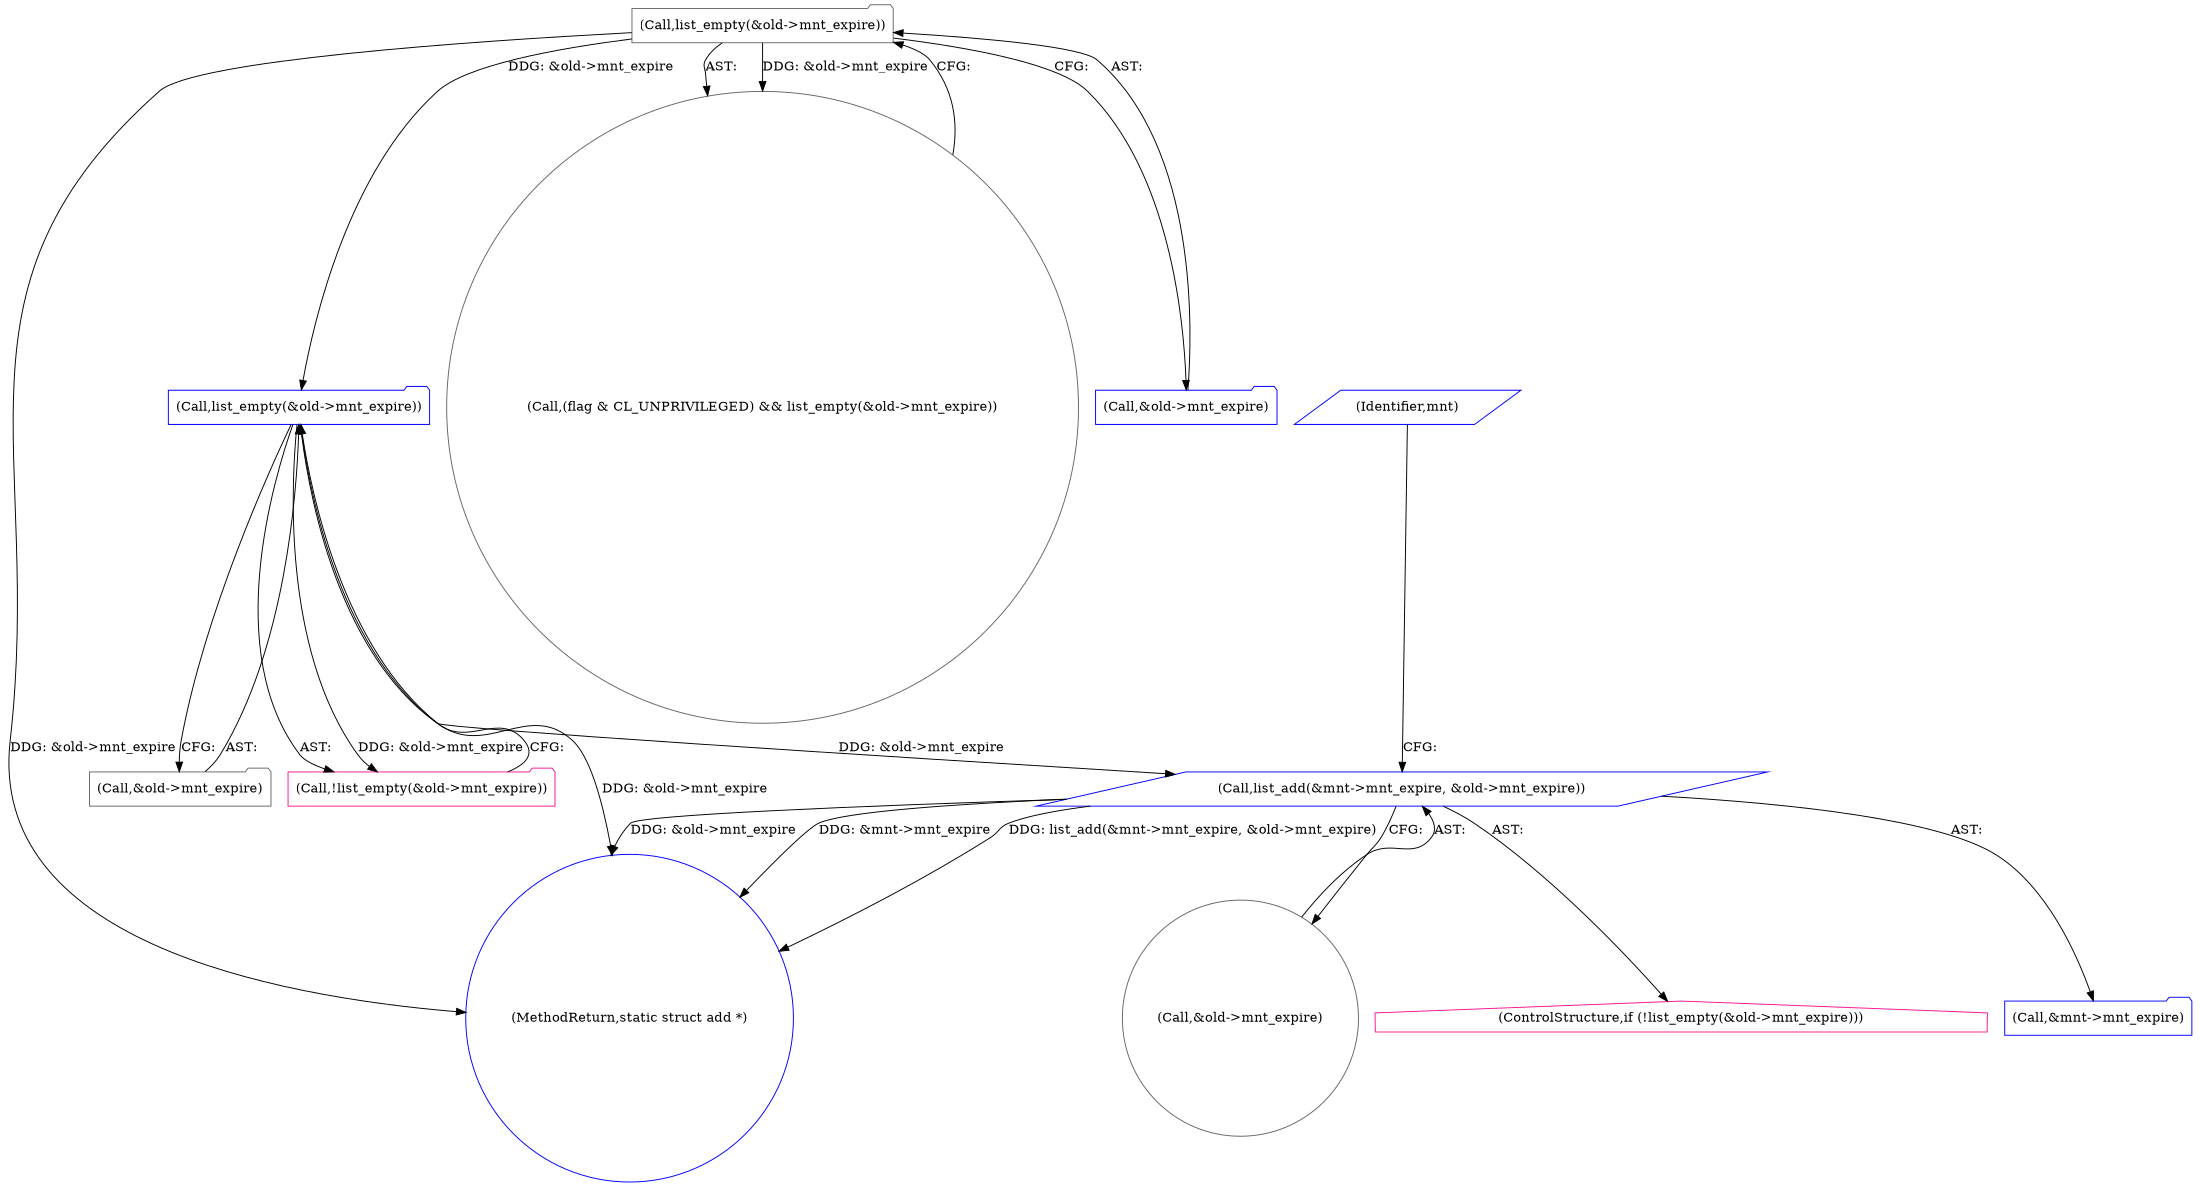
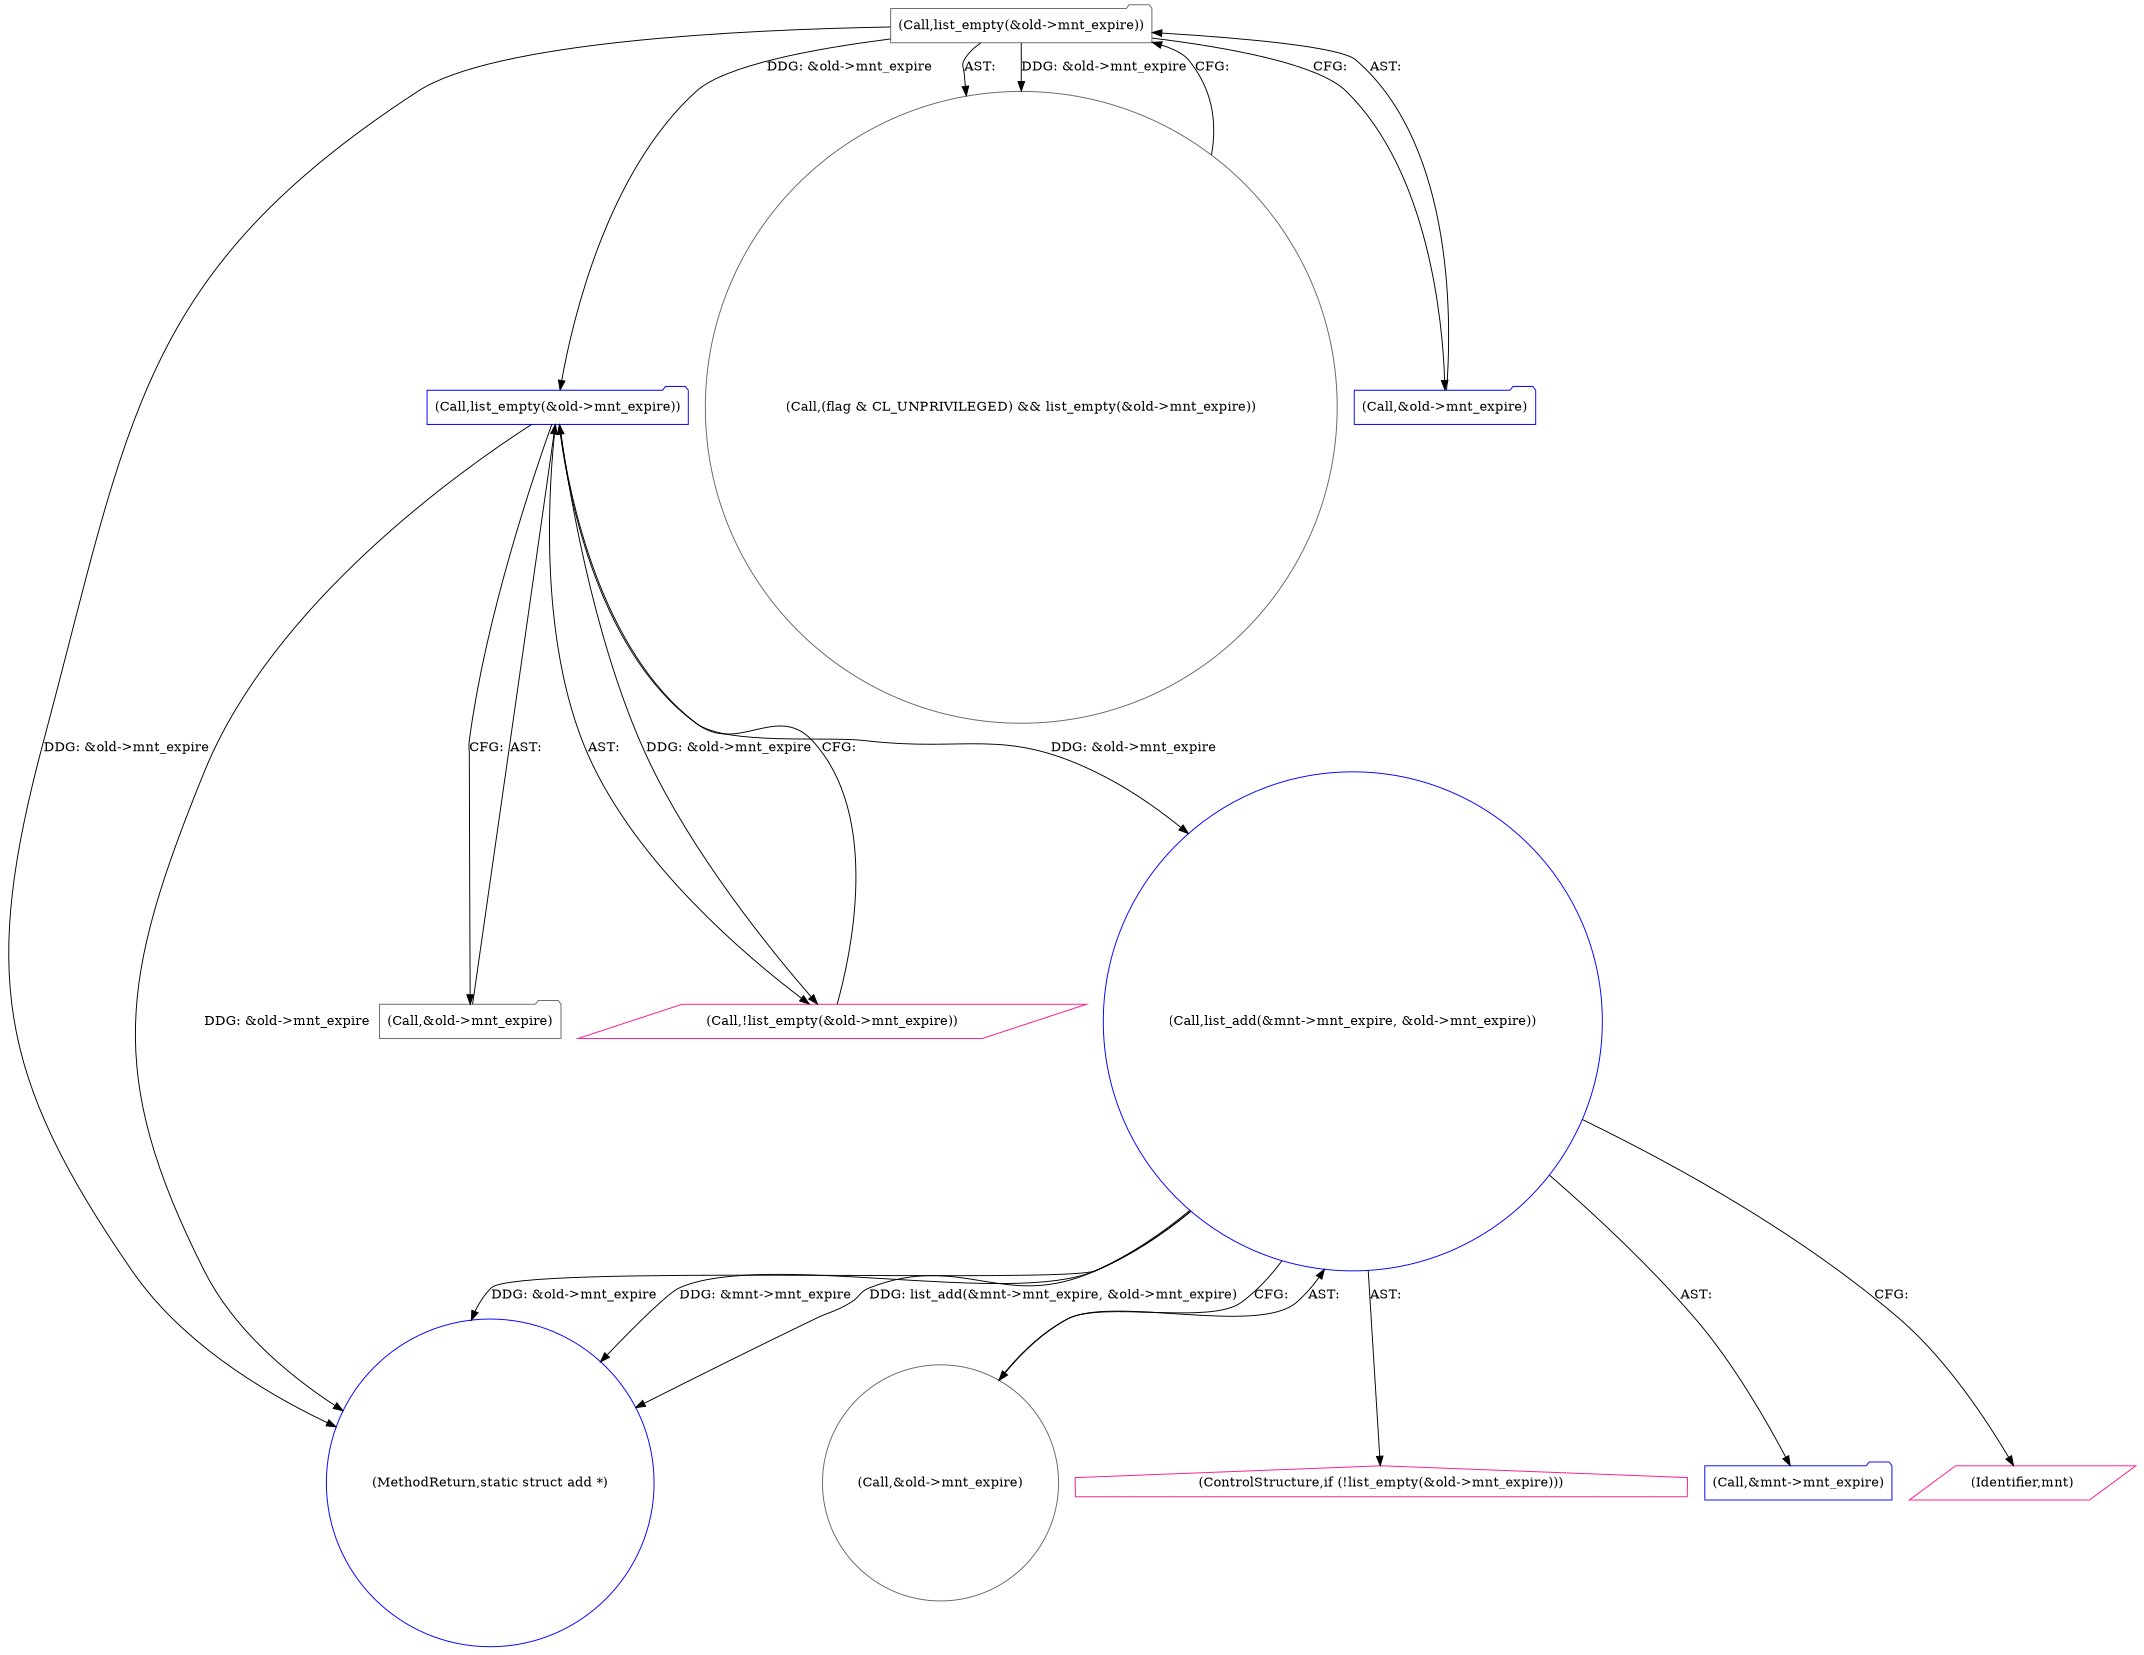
node "(Identifier,mnt)": color blue -> deeppink
edge "(Identifier,mnt)" -> "(Call,list_add(&mnt->mnt_expire, &old->mnt_expire))": reversed
node "(Call,!list_empty(&old->mnt_expire))": shape folder -> parallelogram
node "(Call,list_add(&mnt->mnt_expire, &old->mnt_expire))": shape parallelogram -> circle
